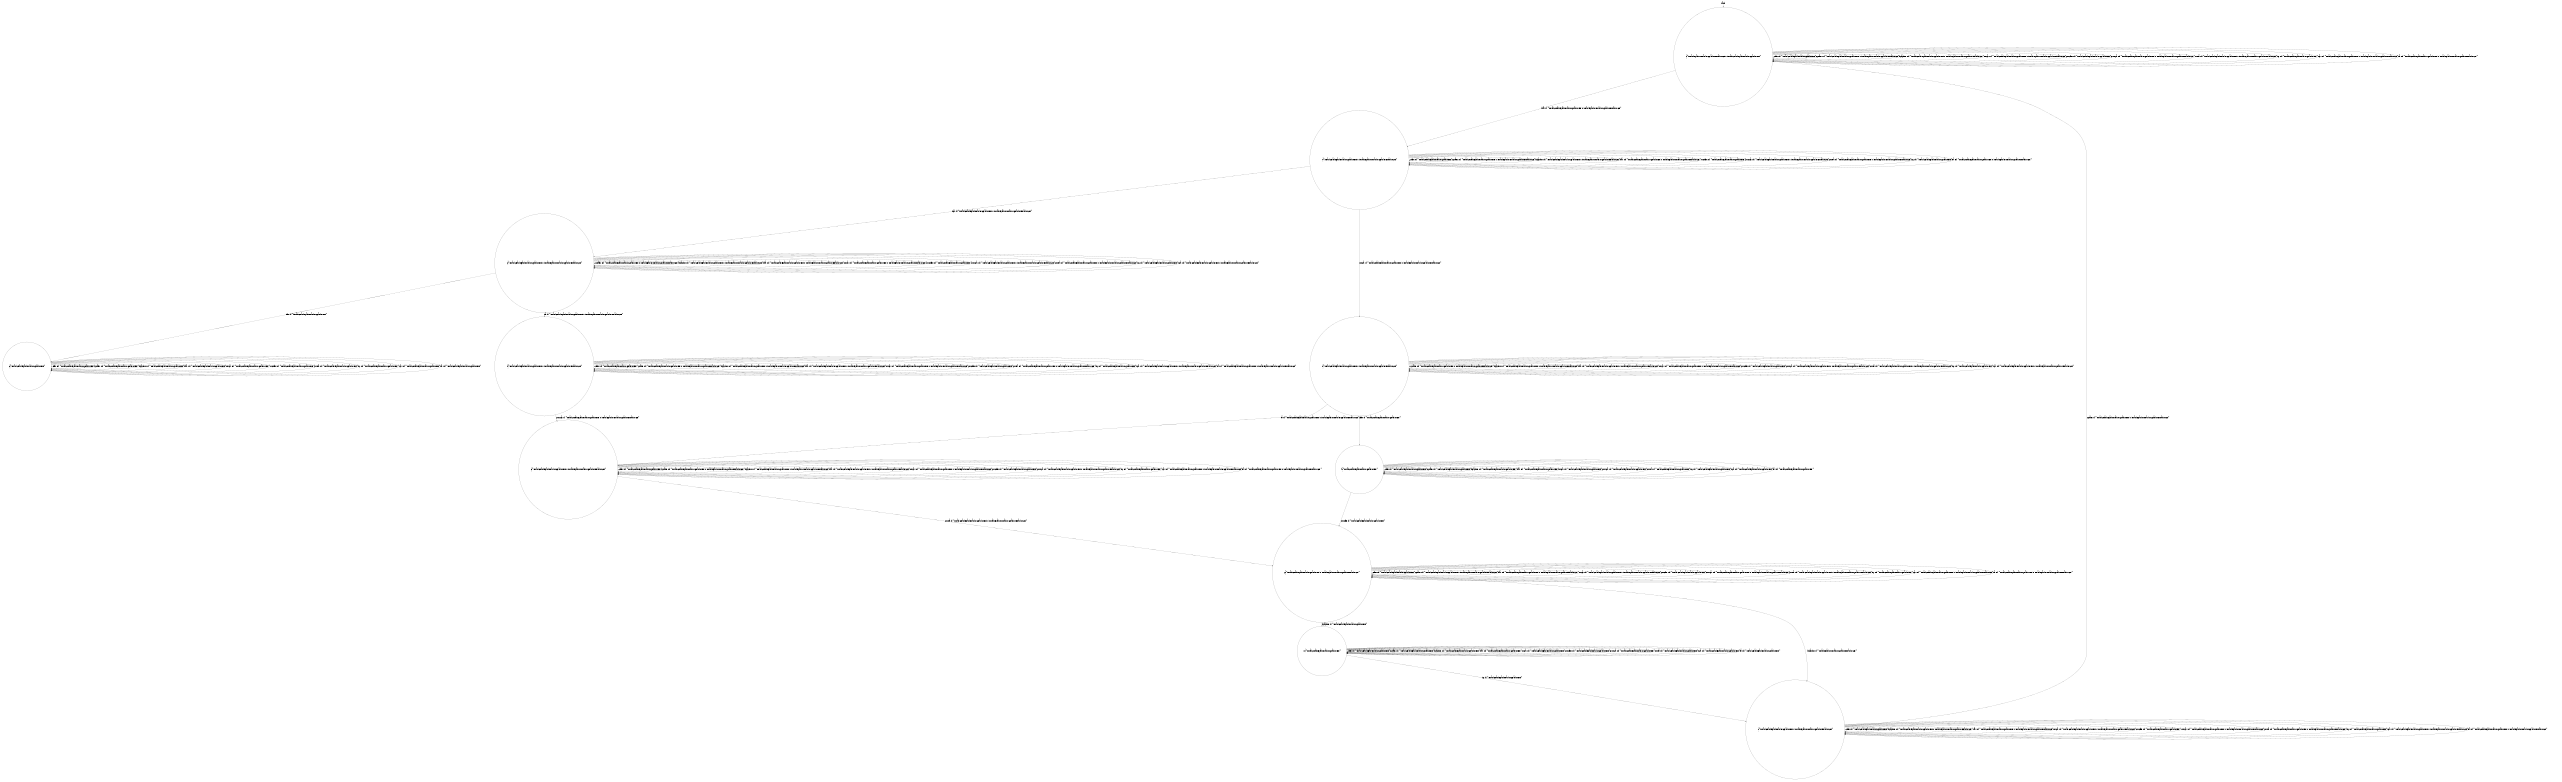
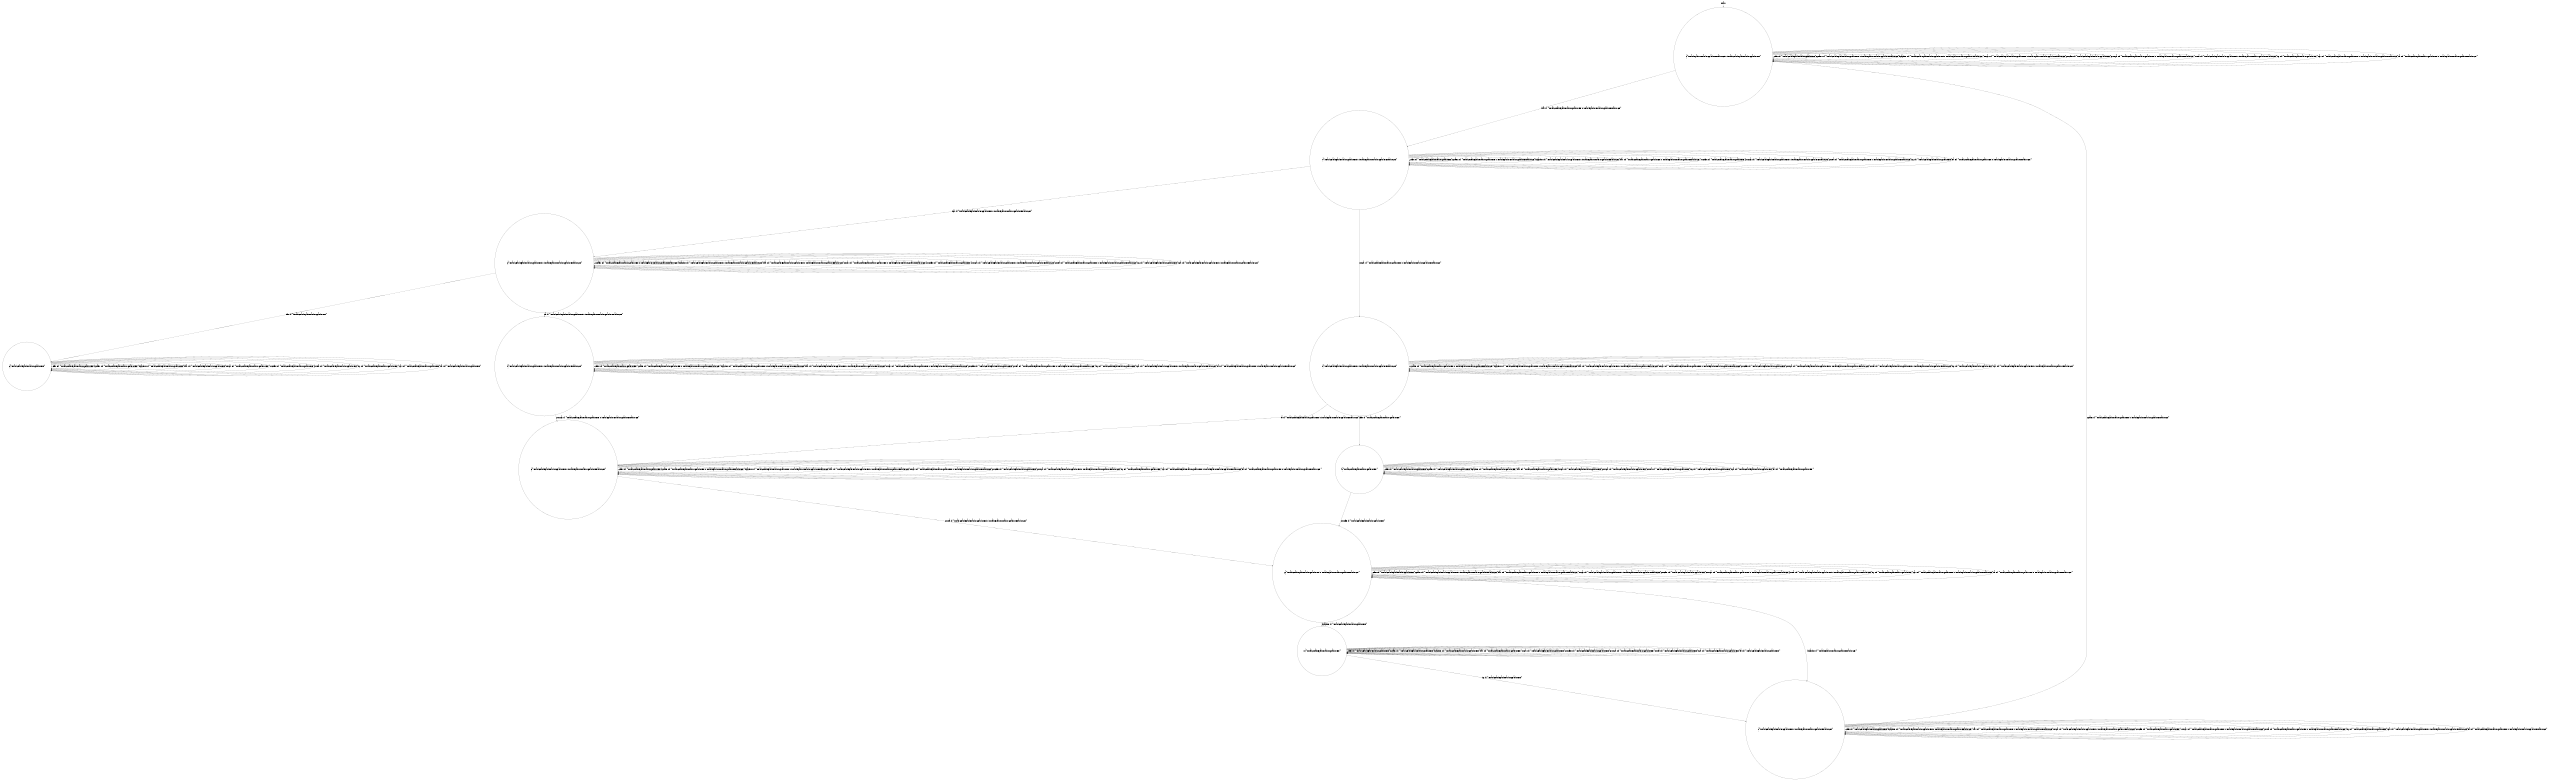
node "__and0": label "__and0" -> "__start0"
